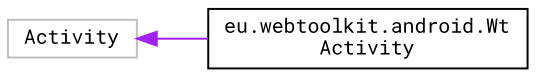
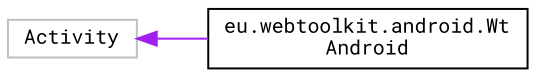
node "eu.webtoolkit.android.Wt Activity": label "eu.webtoolkit.android.Wt Activity" -> "eu.webtoolkit.android.Wt Android"
